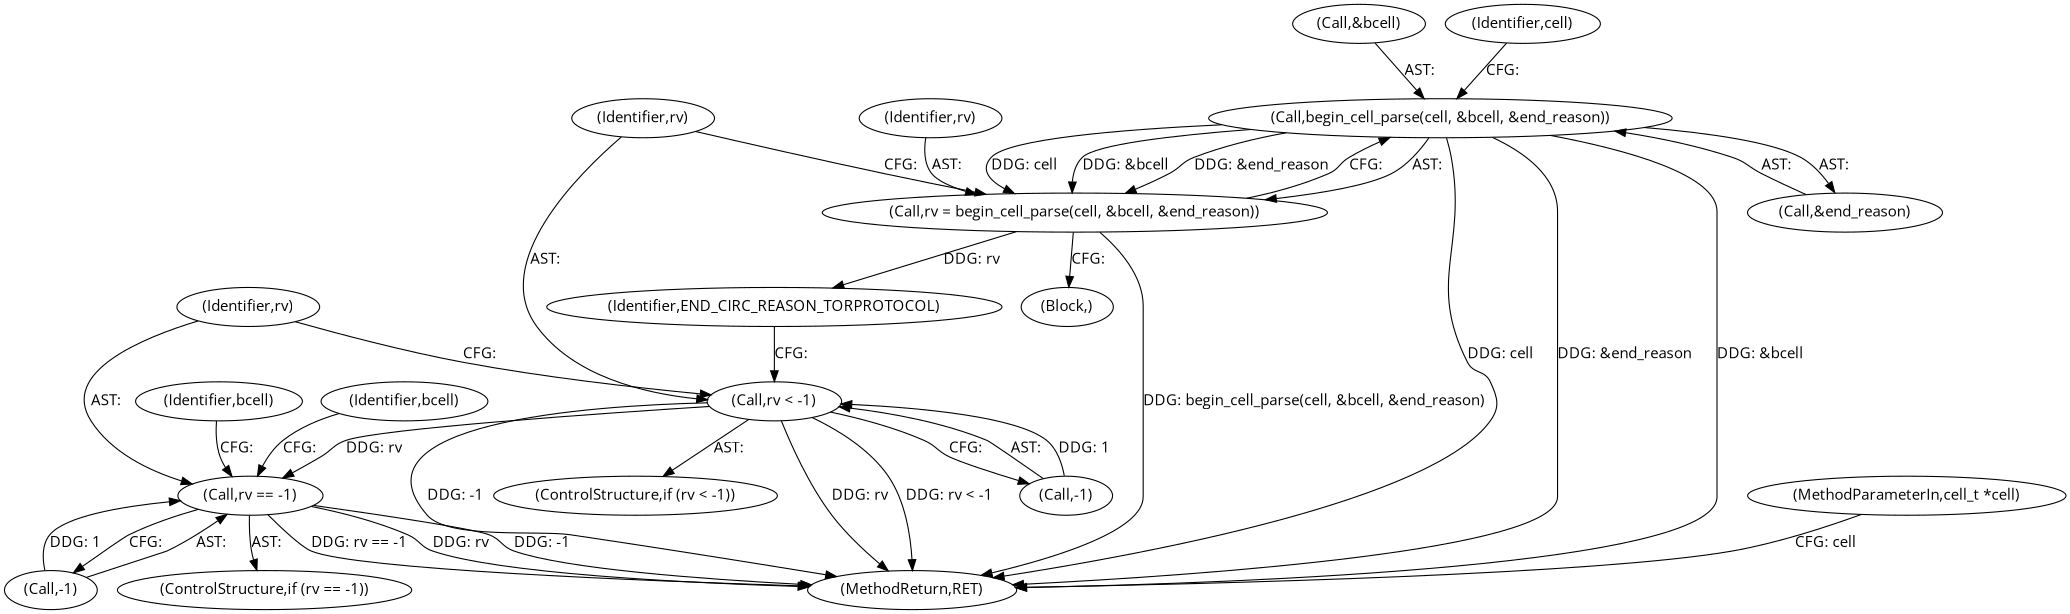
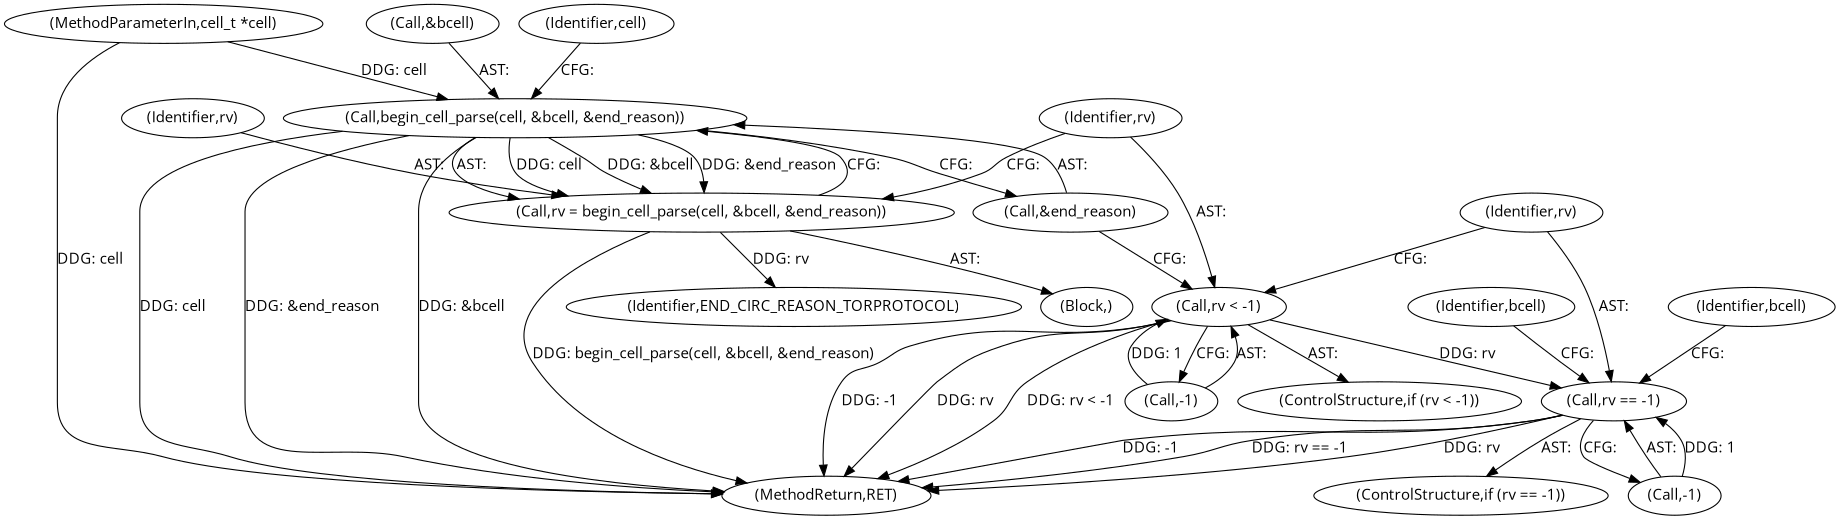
edge "(MethodParameterIn,cell_t *cell)" -> "(Call,begin_cell_parse(cell, &bcell, &end_reason))": added, label "DDG: cell"
edge "(Call,begin_cell_parse(cell, &bcell, &end_reason))" -> "(Call,&end_reason)": label "AST: " -> "CFG: "
edge "(Call,rv = begin_cell_parse(cell, &bcell, &end_reason))" -> "(Block,)": label "CFG: " -> "AST: "
edge "(Identifier,END_CIRC_REASON_TORPROTOCOL)" -> "(Call,rv < -1)": now "(Call,&end_reason)" -> "(Call,rv < -1)"
edge "(MethodParameterIn,cell_t *cell)" -> "(MethodReturn,RET)": label "CFG: cell" -> "DDG: cell"
